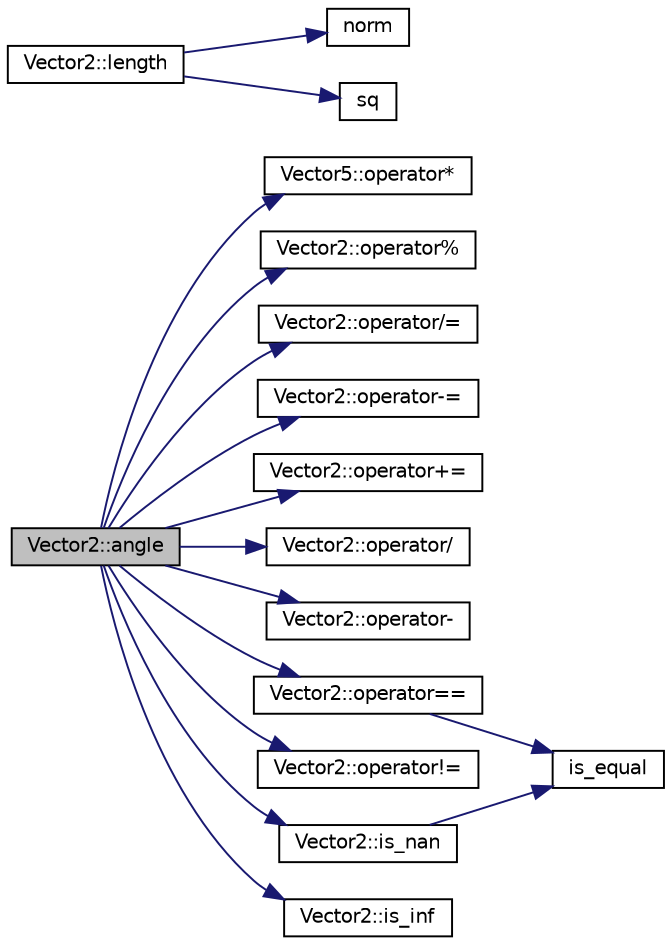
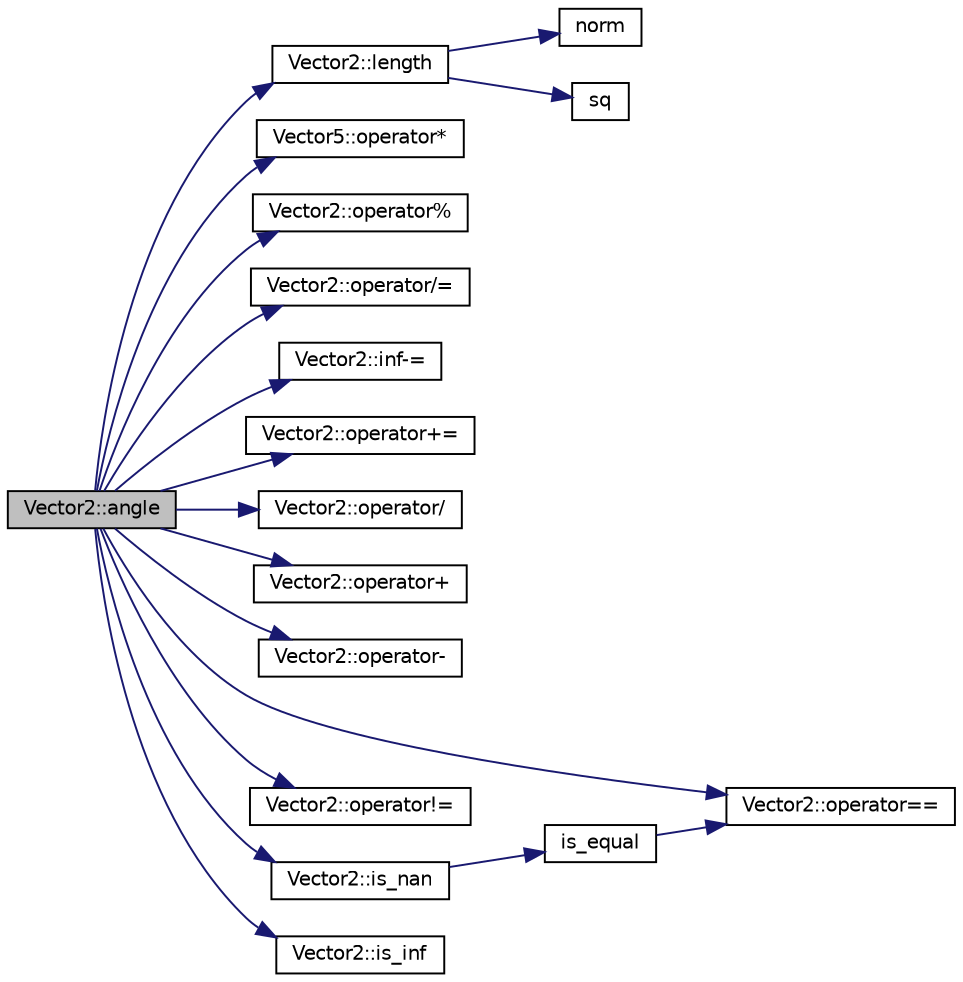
edge "Vector2::angle" -> "Vector2::length": added
node "Vector2::operator-=": label "Vector2::operator-=" -> "Vector2::inf-="
node "Vector2::operator+": added
edge "Vector2::operator==" -> "is_equal": reversed
